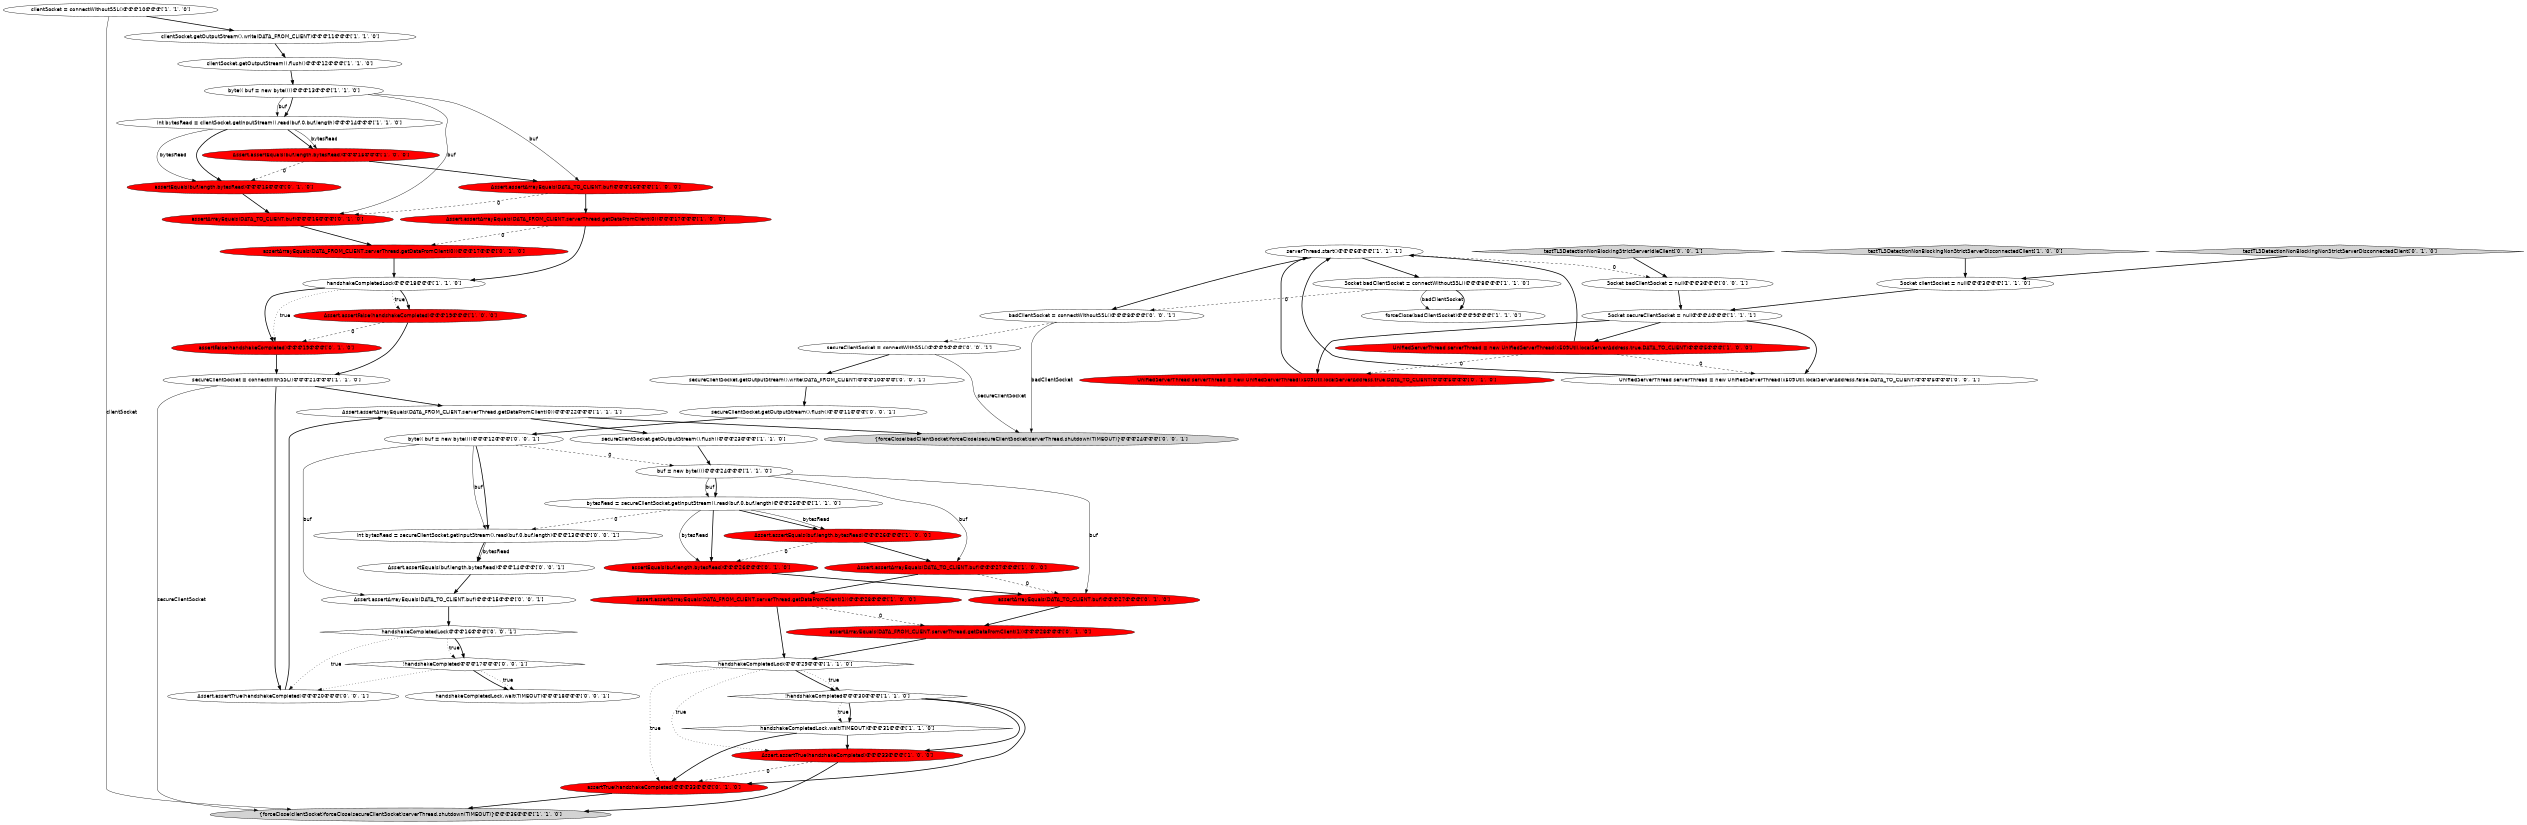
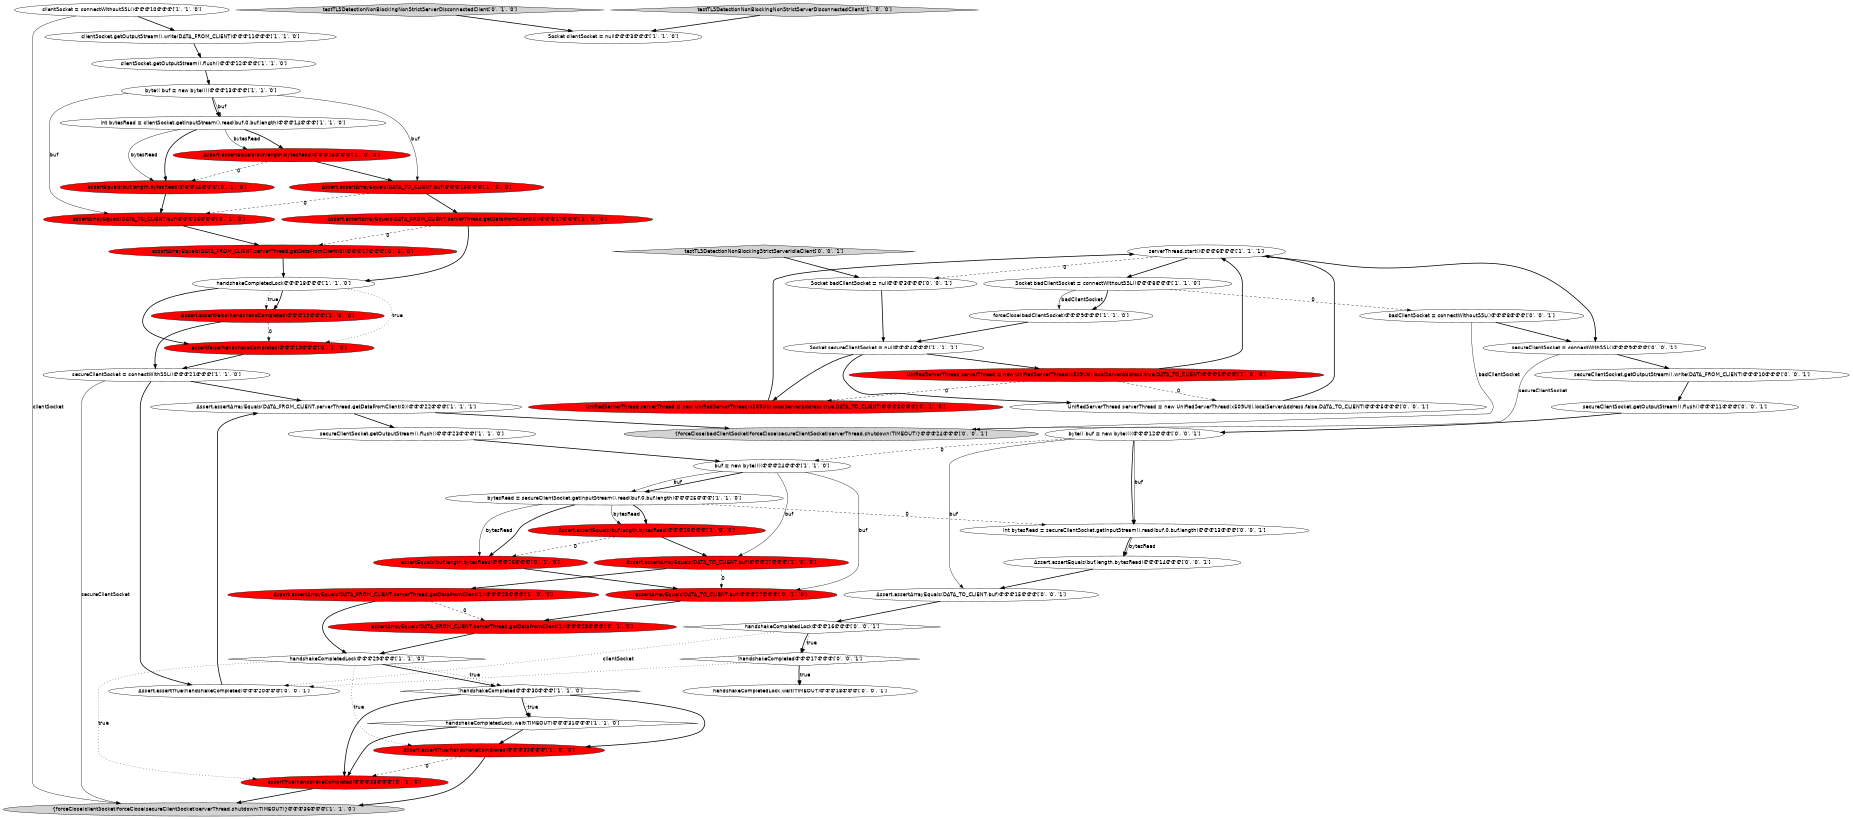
edge "serverThread.start()@@@6@@@['1', '1', '1']" -> "badClientSocket = connectWithoutSSL()@@@8@@@['0', '0', '1']": now "serverThread.start()@@@6@@@['1', '1', '1']" -> "secureClientSocket = connectWithSSL()@@@9@@@['0', '0', '1']"
edge "Socket clientSocket = null@@@3@@@['1', '1', '0']" -> "Socket secureClientSocket = null@@@4@@@['1', '1', '1']": now "forceClose(badClientSocket)@@@9@@@['1', '1', '0']" -> "Socket secureClientSocket = null@@@4@@@['1', '1', '1']"
edge "badClientSocket = connectWithoutSSL()@@@8@@@['0', '0', '1']" -> "secureClientSocket = connectWithSSL()@@@9@@@['0', '0', '1']": style dashed -> bold
edge "handshakeCompletedLock@@@16@@@['0', '0', '1']" -> "Assert.assertTrue(handshakeCompleted)@@@20@@@['0', '0', '1']": label "true" -> "clientSocket"
